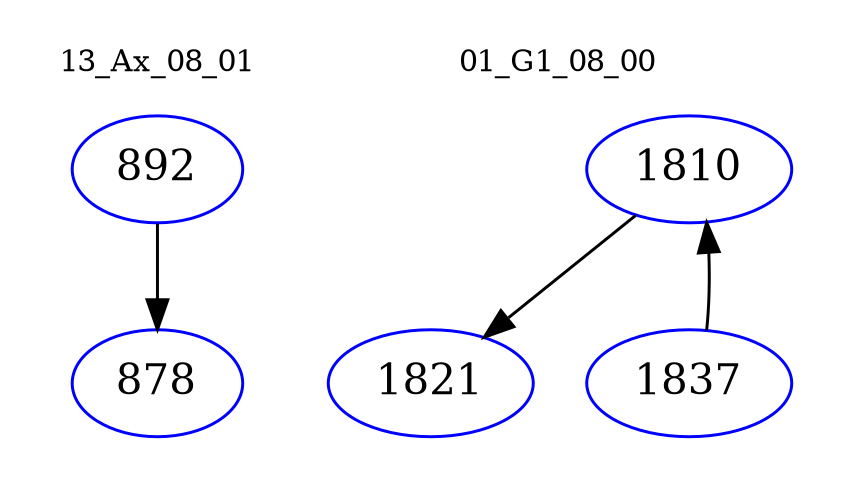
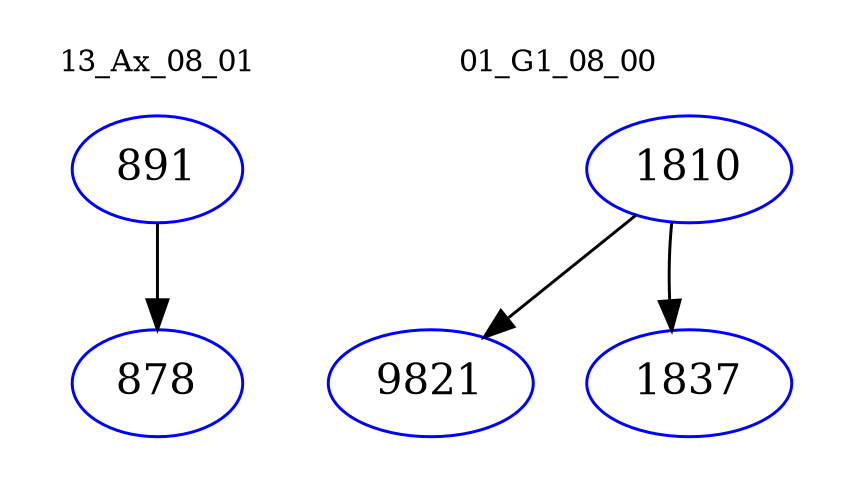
node "892": label "892" -> "891"
edge "1837" -> "1810": reversed
node "1821": label "1821" -> "9821"
